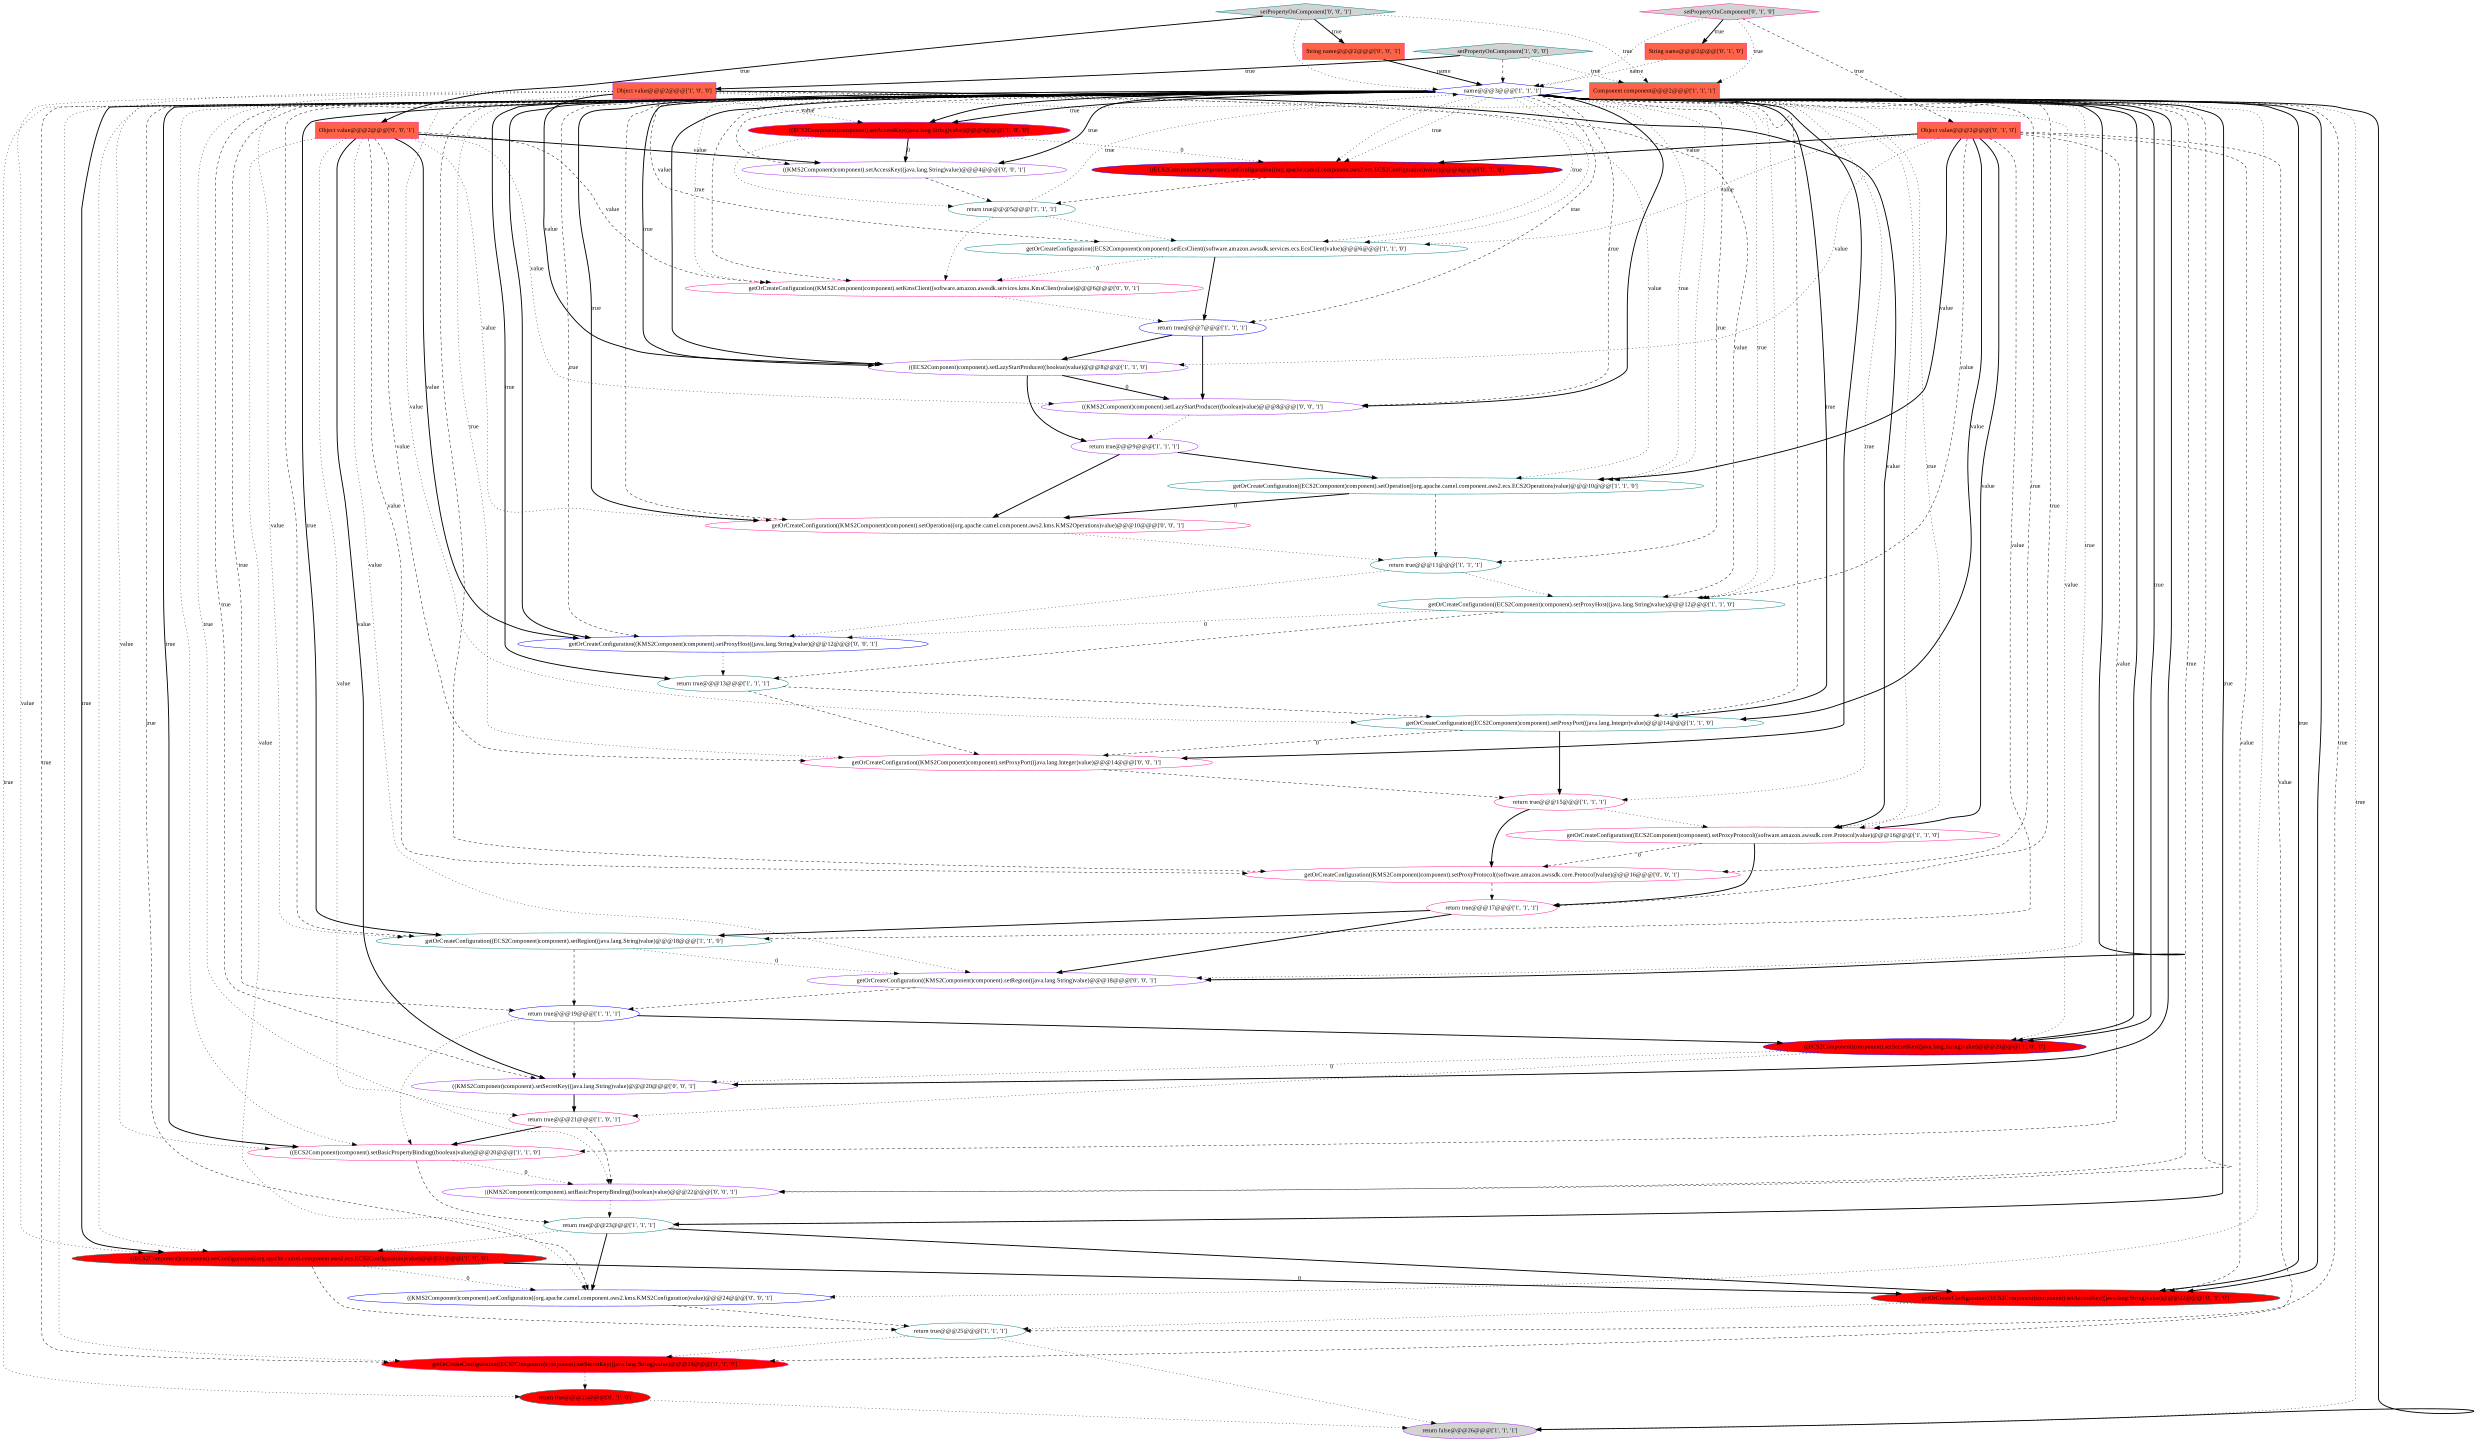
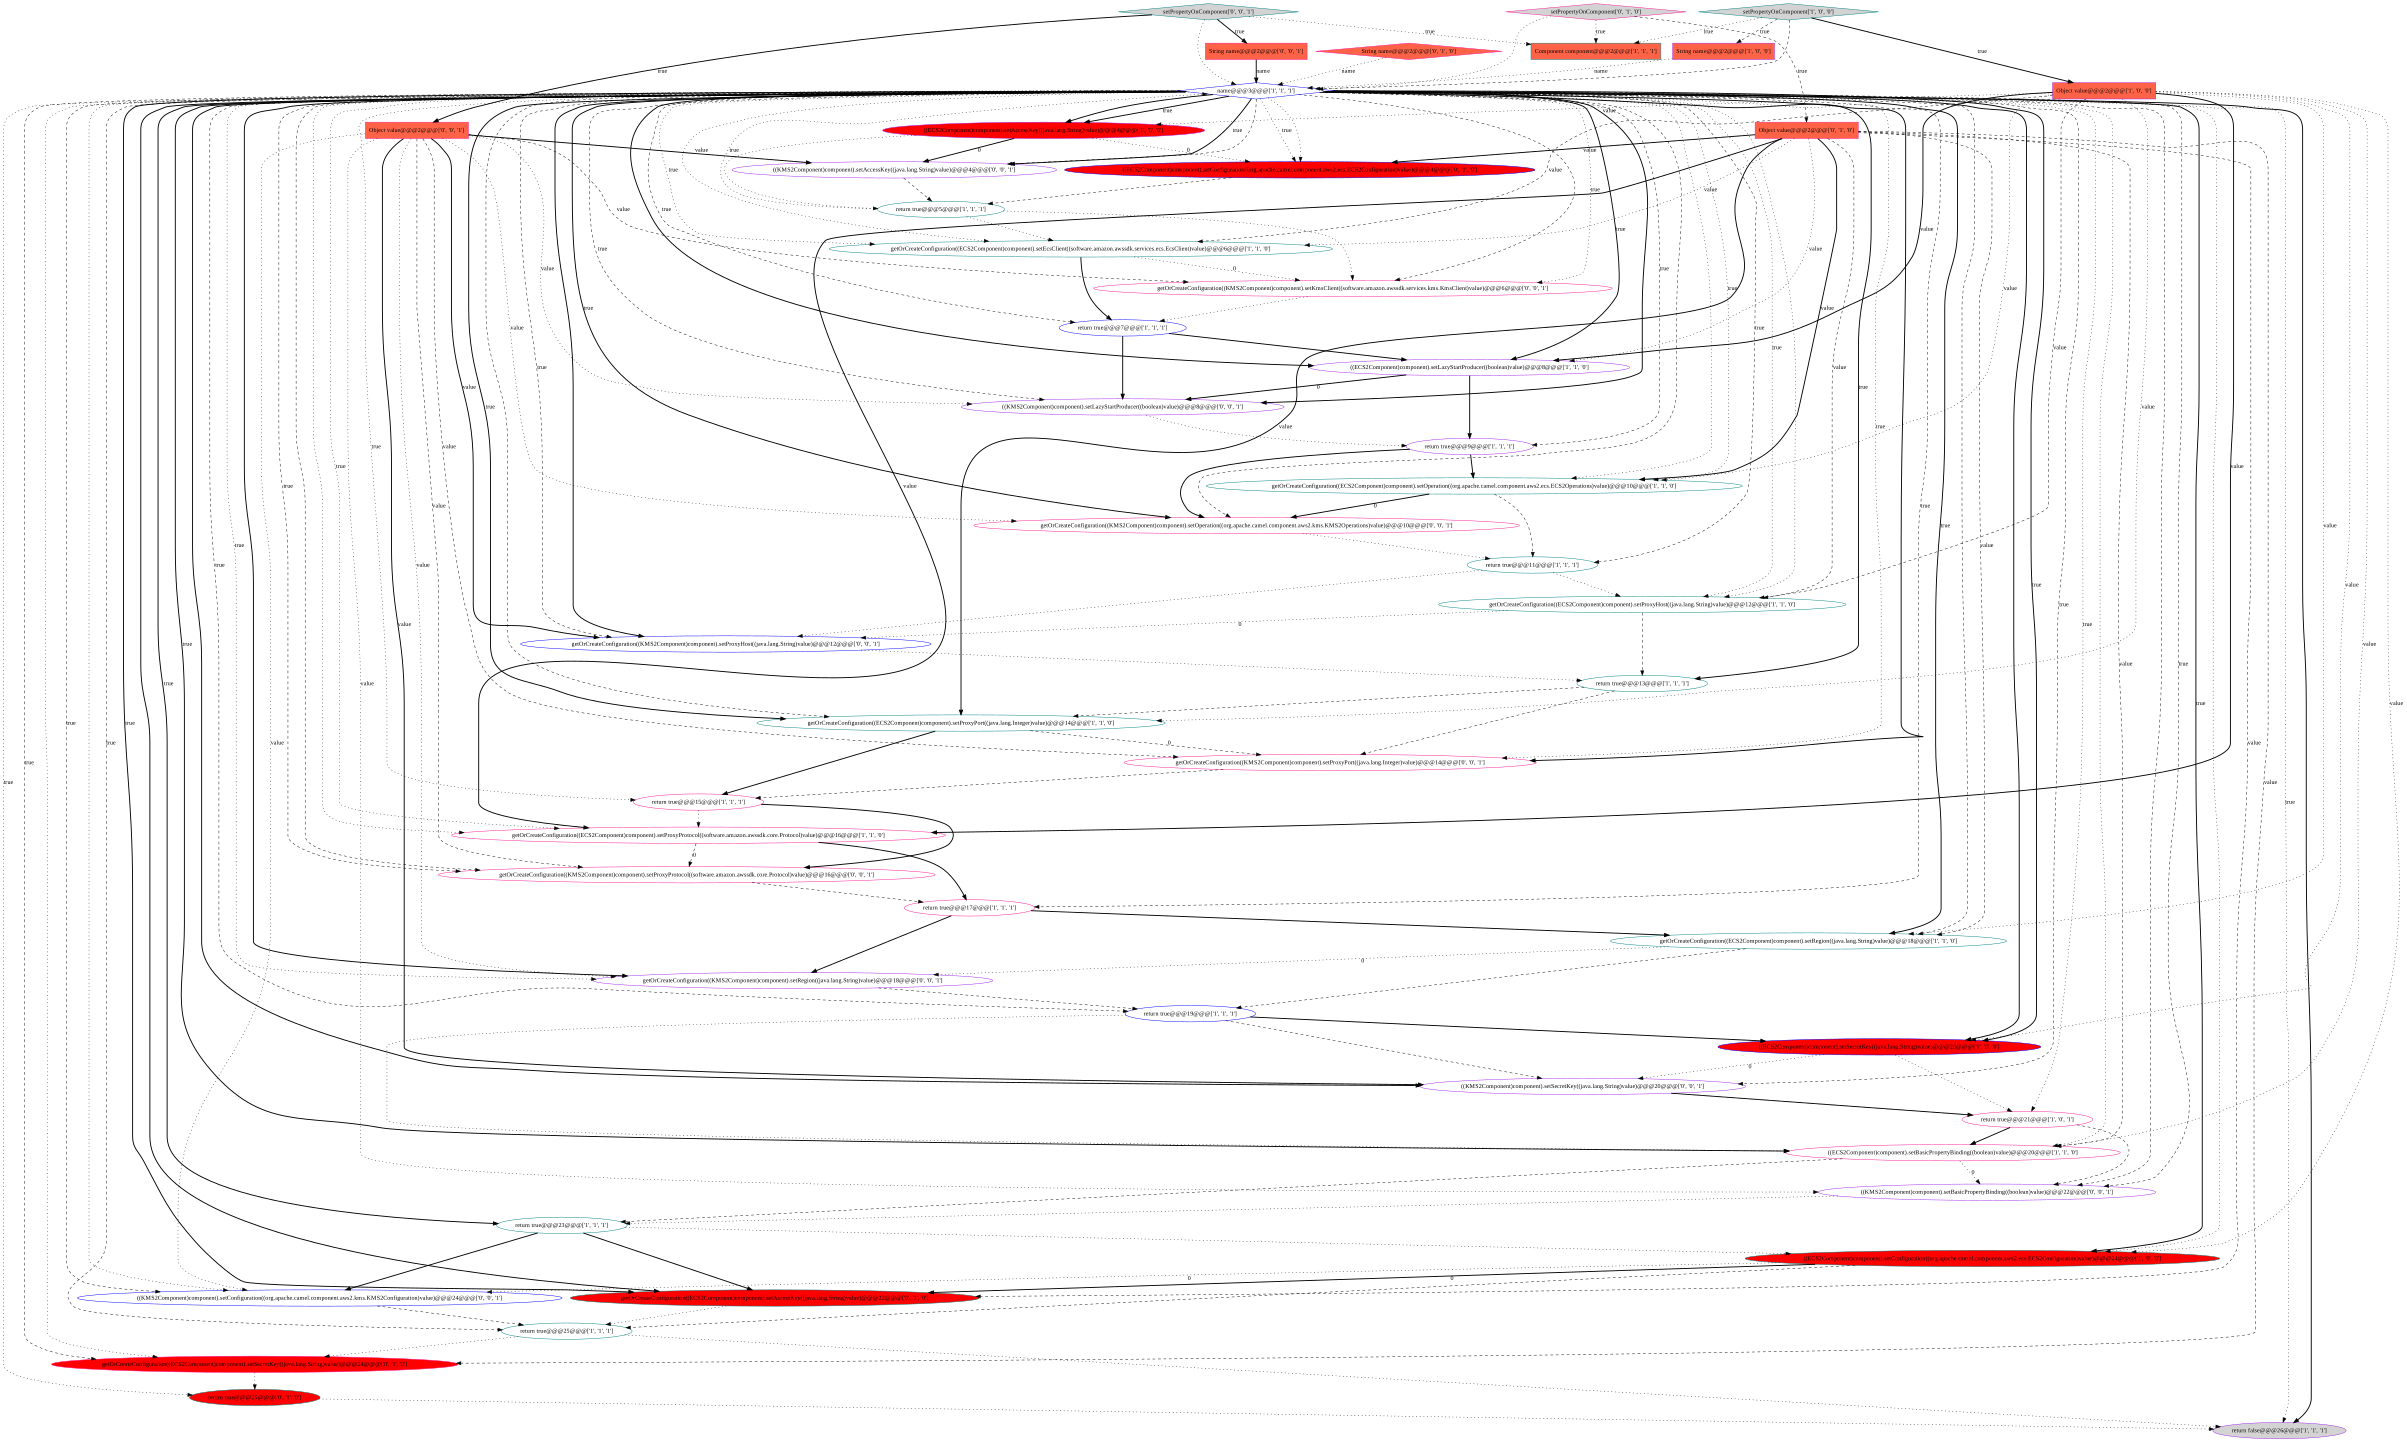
edge "setPropertyOnComponent['0', '1', '0']" -> "String name@@@2@@@['0', '1', '0']": removed, label "true"
node "String name@@@2@@@['0', '1', '0']": shape box -> diamond
node "String name@@@2@@@['1', '0', '0']": added
edge "name@@@3@@@['1', '1', '1']" -> "return true@@@9@@@['1', '1', '1']": added, label "true"
